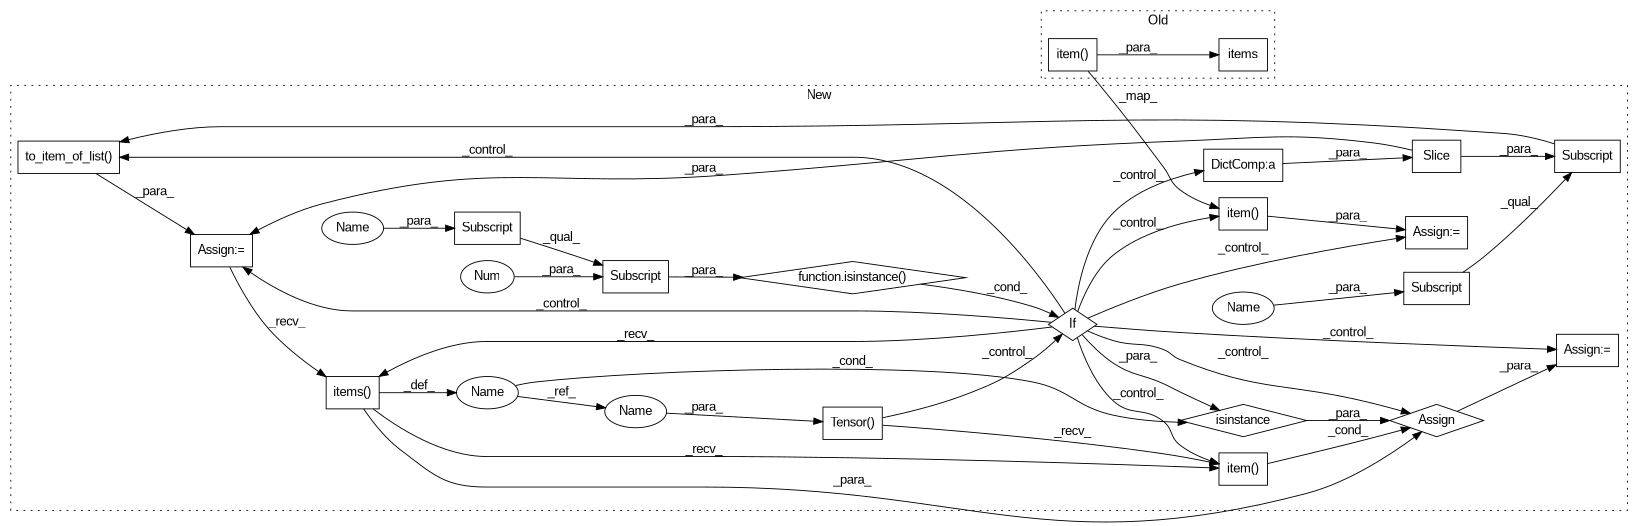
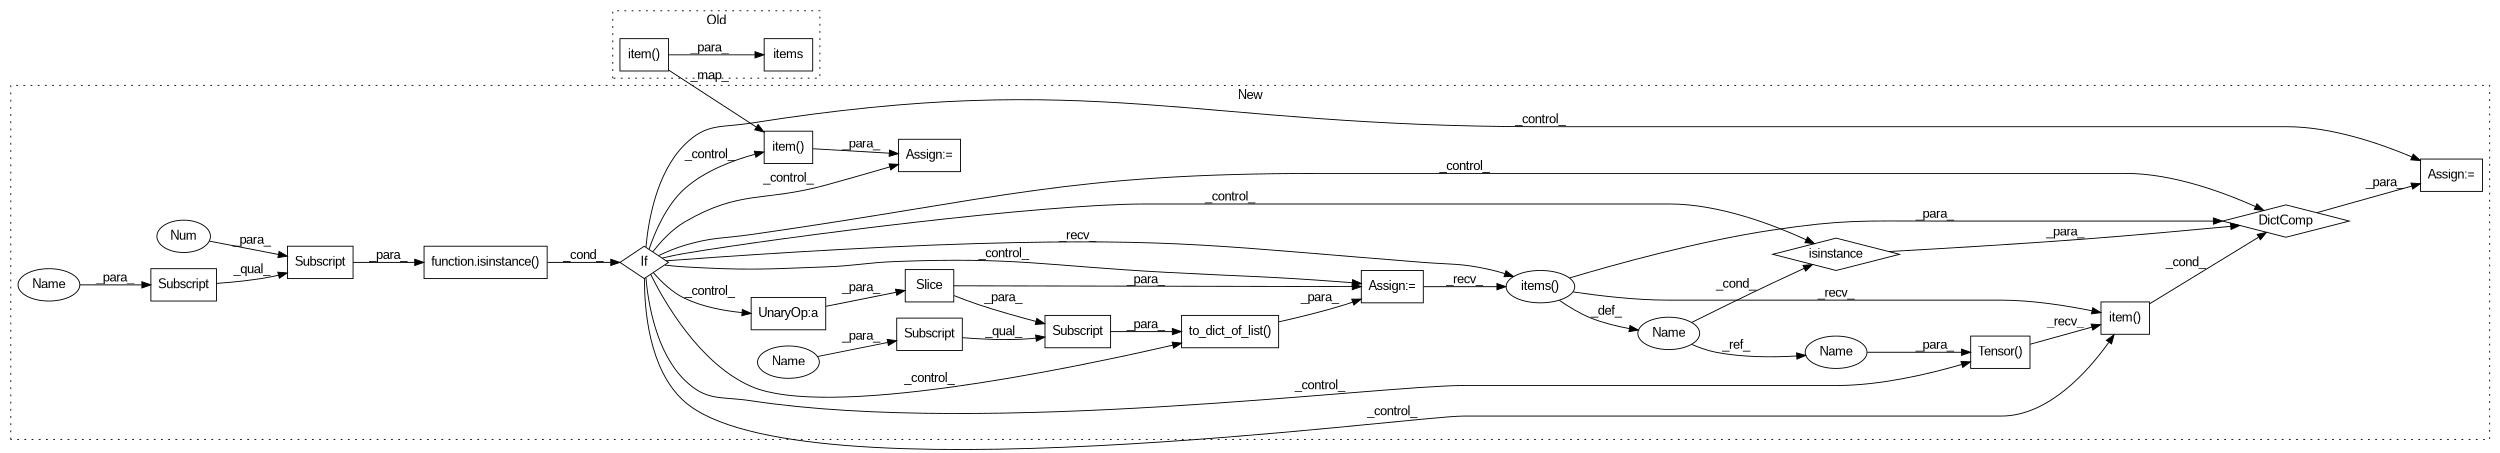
node "to_item_of_list()": label "to_item_of_list()" -> "to_dict_of_list()"
node "DictComp:a": label "DictComp:a" -> "UnaryOp:a"
node "function.isinstance()": shape diamond -> box
edge "If" -> "isinstance": label "_para_" -> "_control_"
edge "Tensor()" -> "If": reversed
node "items()": shape box -> ellipse
node "Assign": label "Assign" -> "DictComp"
